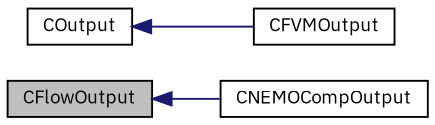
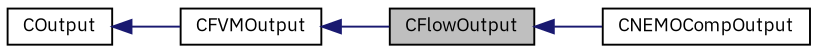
edge "CFlowOutput" -> "CFVMOutput": added
